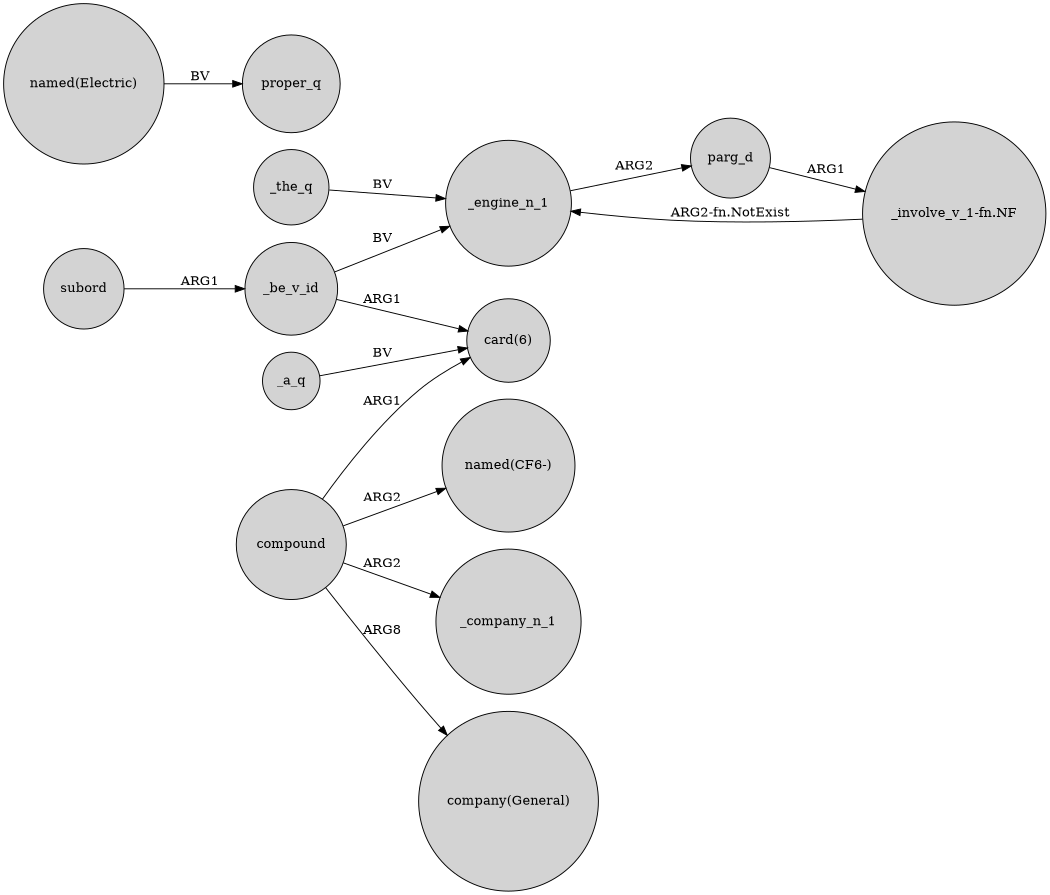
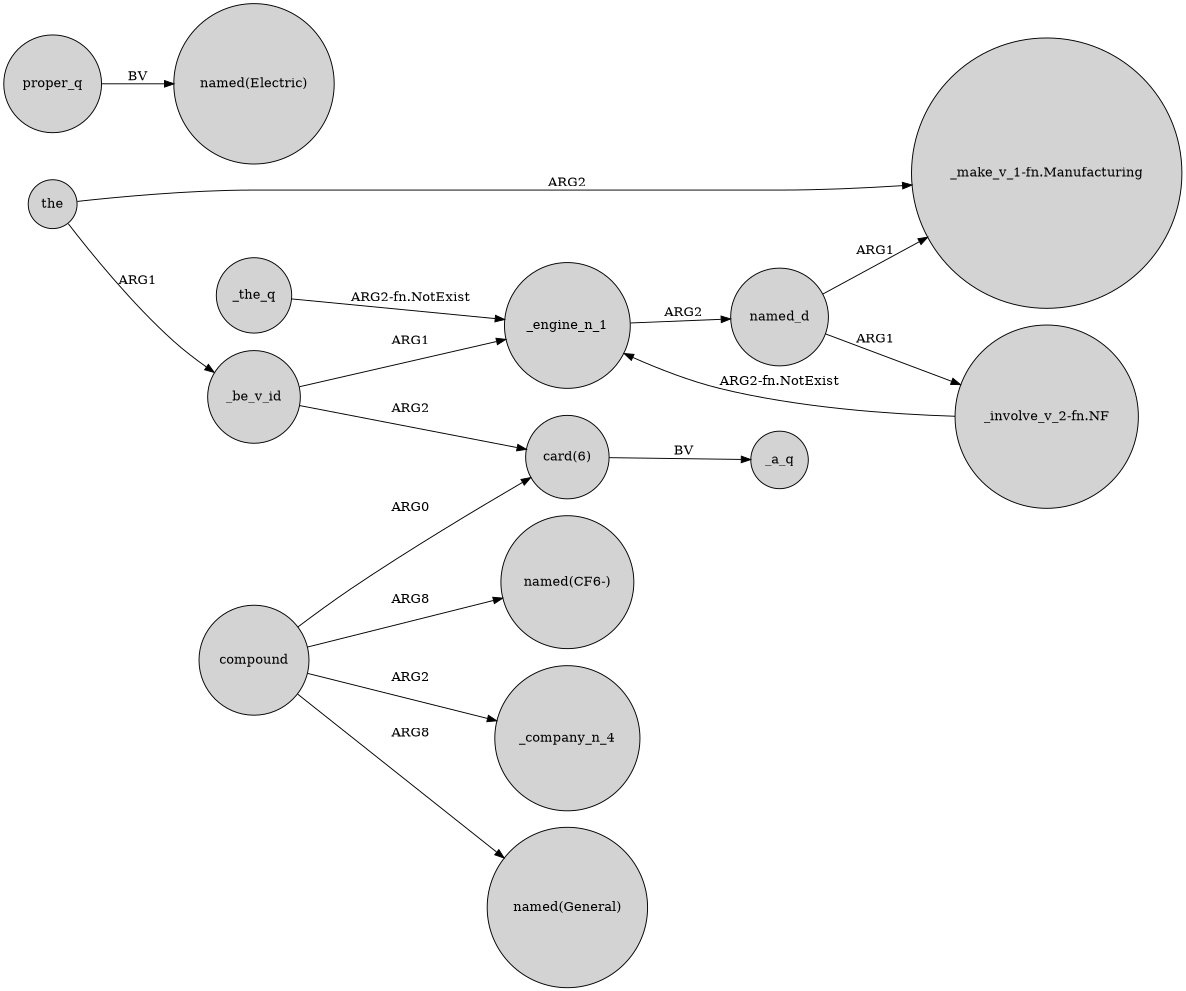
edge "named(Electric)" -> "proper_q": reversed
node "parg_d": label "parg_d" -> "named_d"
node "_make_v_1-fn.Manufacturing": added
edge "_the_q" -> "_engine_n_1": label "BV" -> "ARG2-fn.NotExist"
node "_involve_v_1-fn.NF": label "_involve_v_1-fn.NF" -> "_involve_v_2-fn.NF"
edge "_be_v_id" -> "_engine_n_1": label "BV" -> "ARG1"
node "subord": label "subord" -> "the"
edge "_be_v_id" -> "card(6)": label "ARG1" -> "ARG2"
edge "_a_q" -> "card(6)": reversed
edge "compound" -> "card(6)": label "ARG1" -> "ARG0"
edge "compound" -> "named(CF6-)": label "ARG2" -> "ARG8"
node "_company_n_1": label "_company_n_1" -> "_company_n_4"
node "company(General)": label "company(General)" -> "named(General)"
